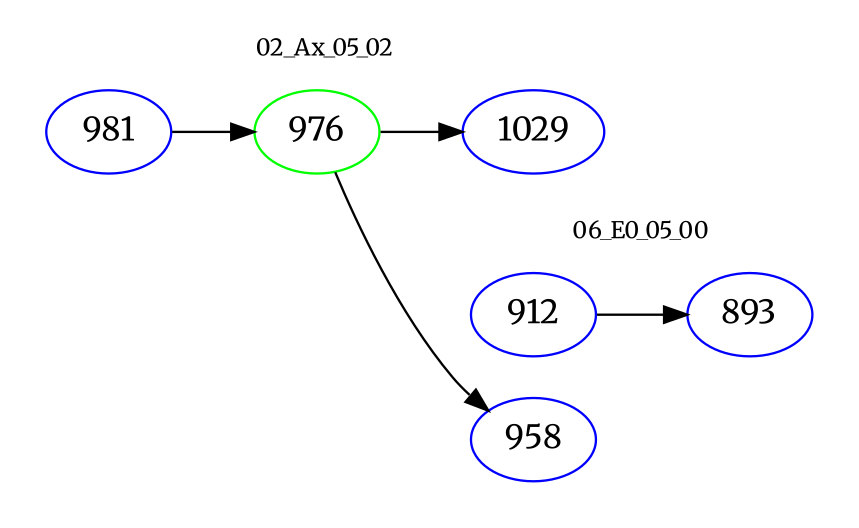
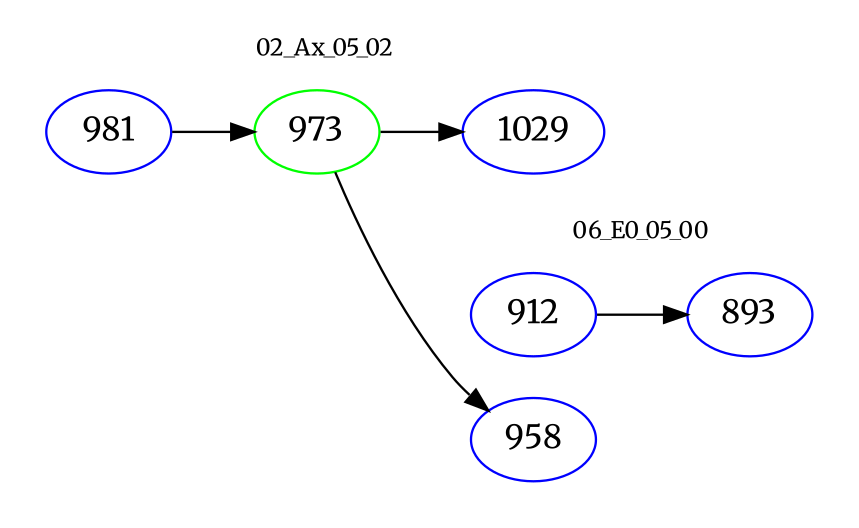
node "976": label "976" -> "973"
